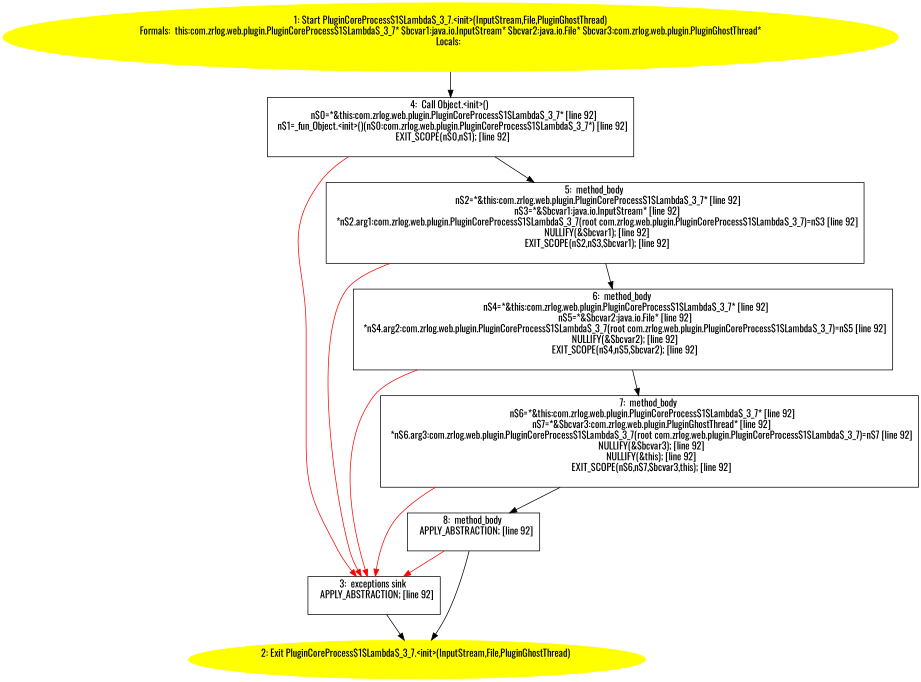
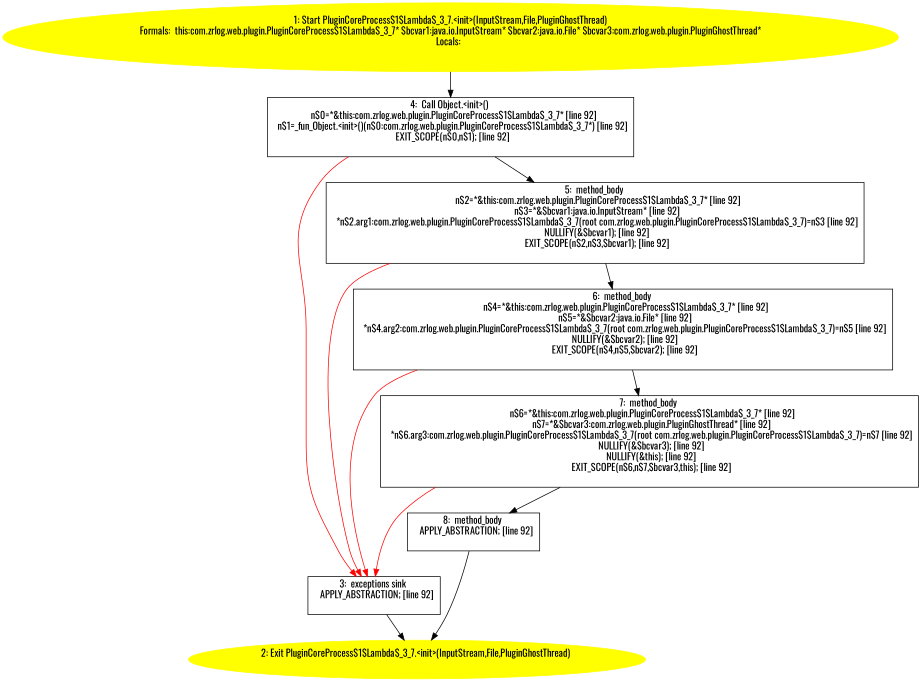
edge "8:  method_body APPLY_ABSTRACTION; [line 92]" -> "3:  exceptions sink APPLY_ABSTRACTION; [line 92]": removed
